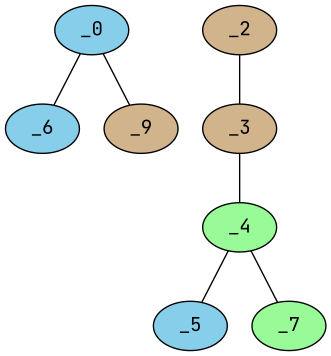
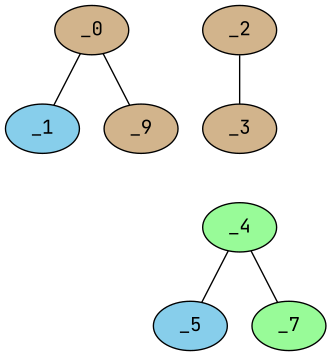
node "_0": fillcolor skyblue -> tan
node "_6": label "_6" -> "_1"
edge "_3" -- "_4": removed
